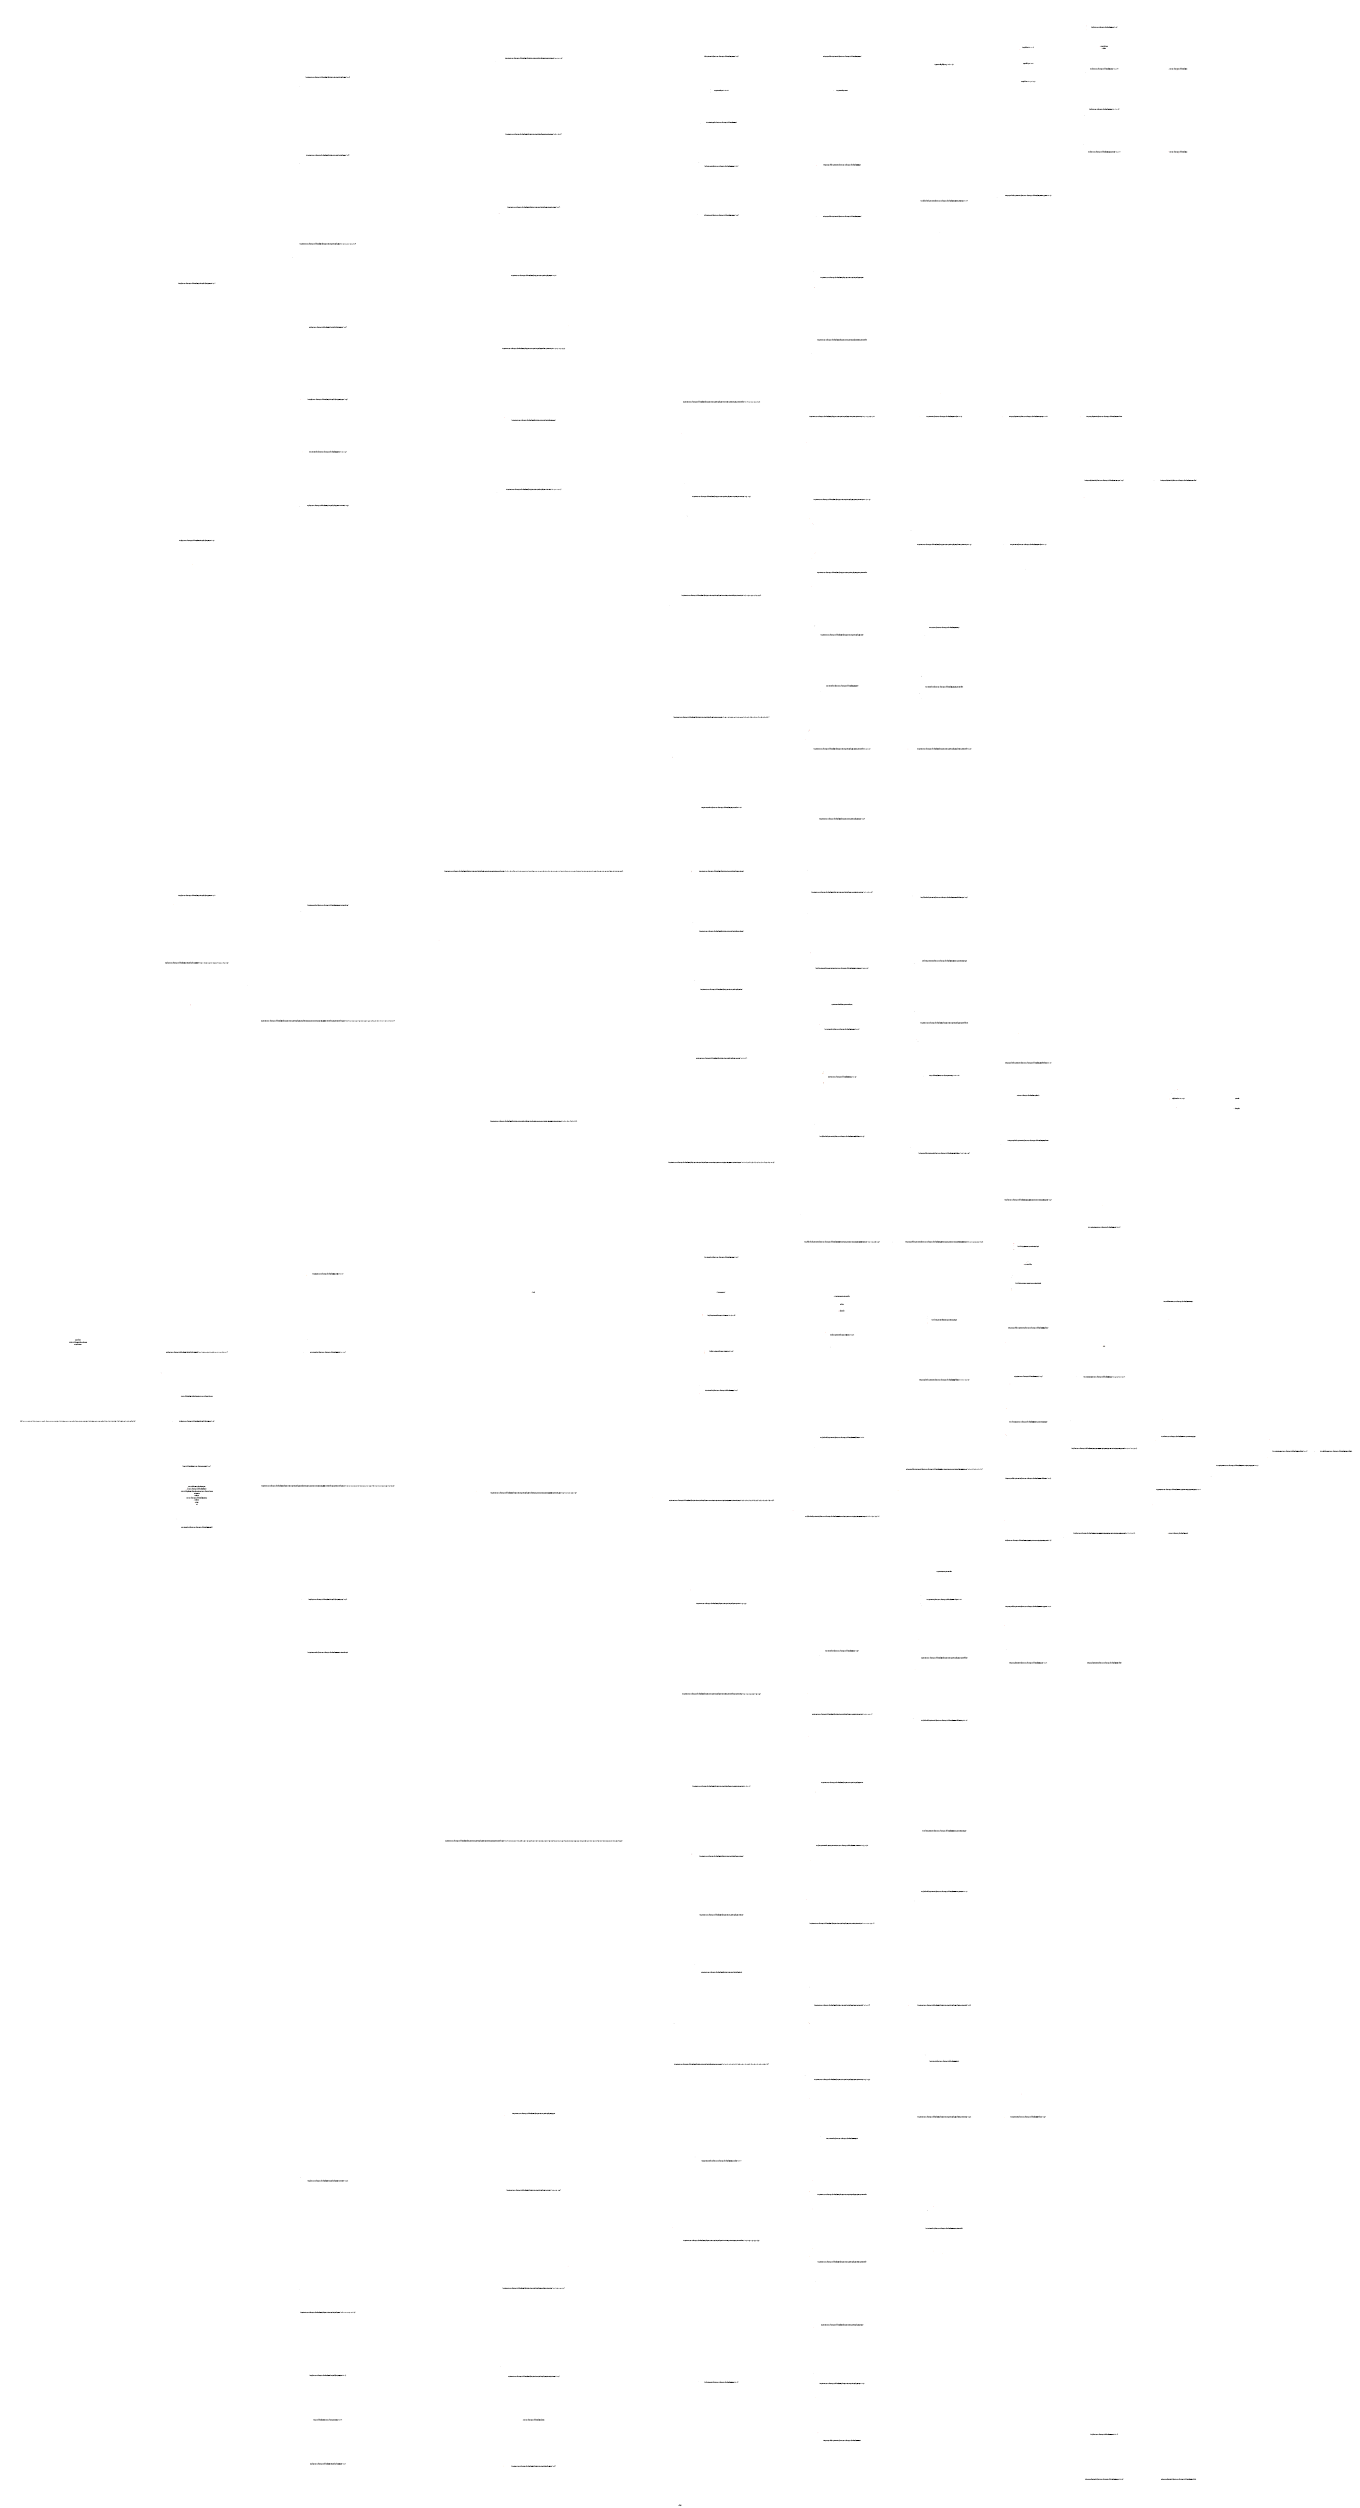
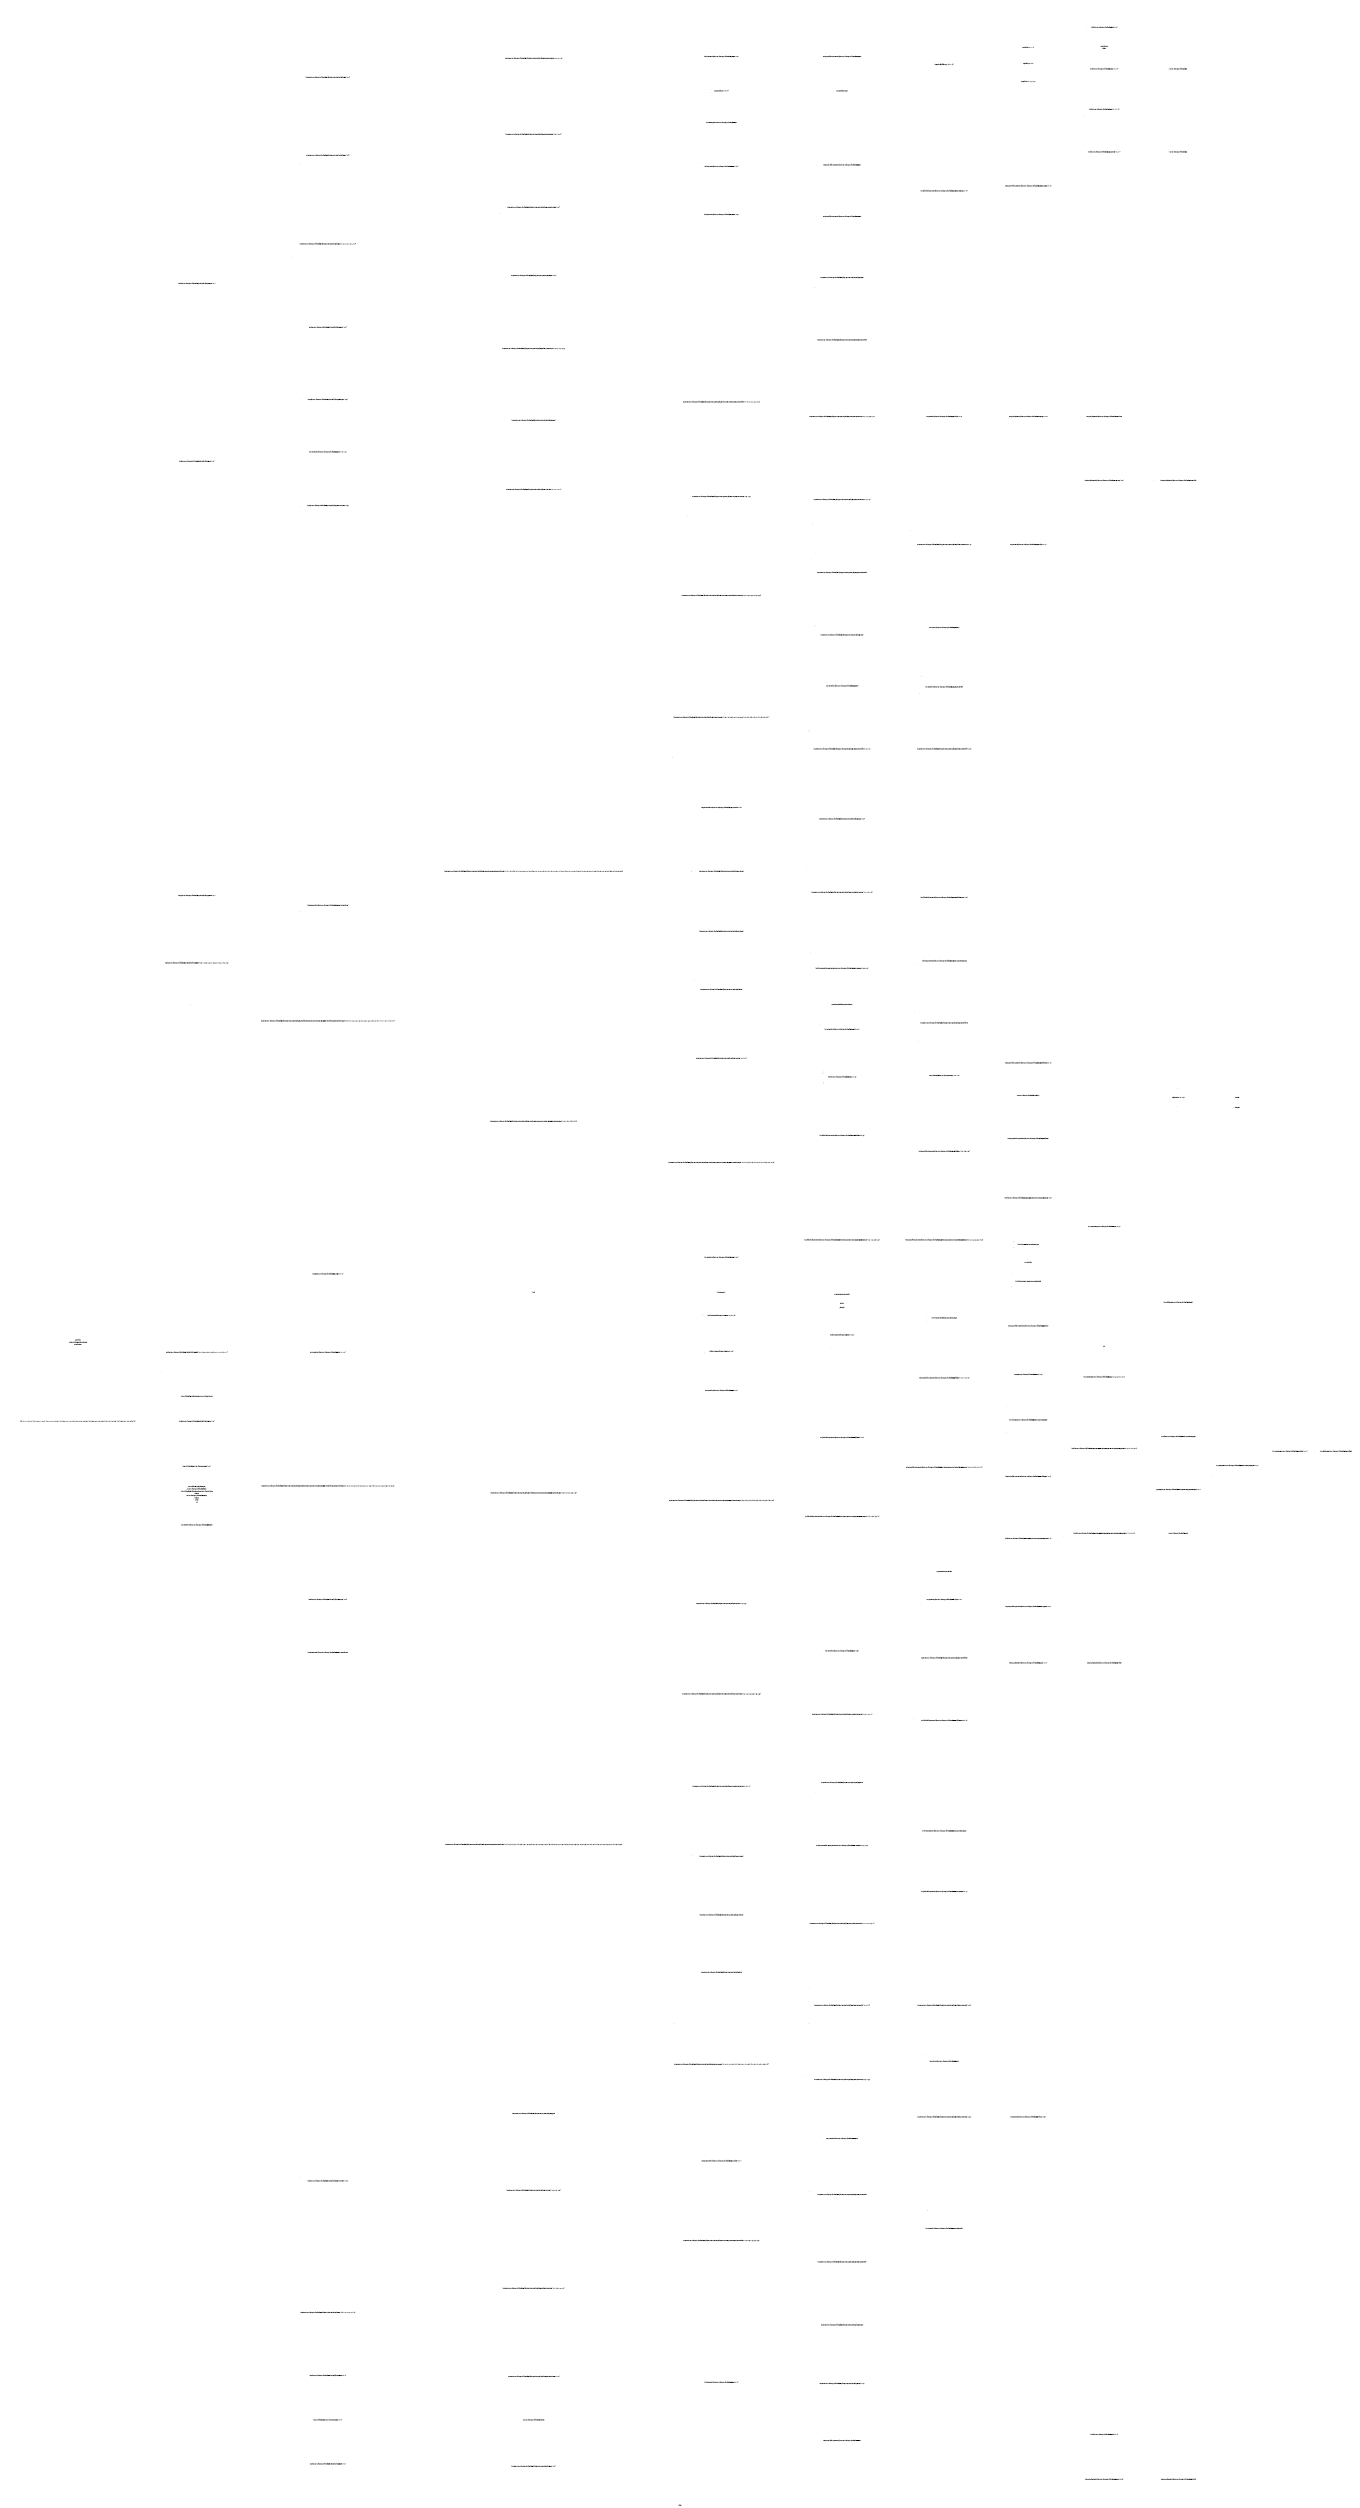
node "_ZNSolsEPFRSoS_E": removed
